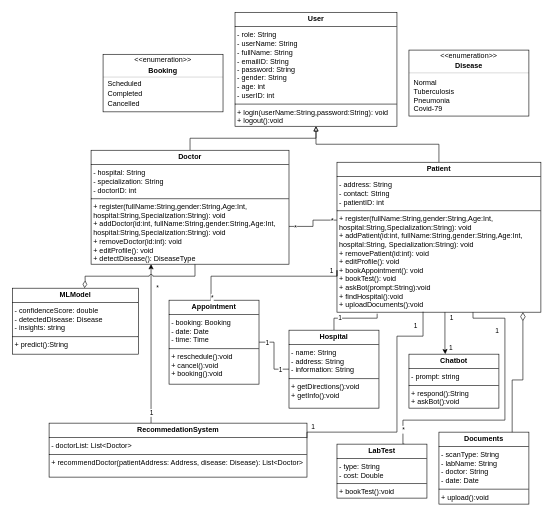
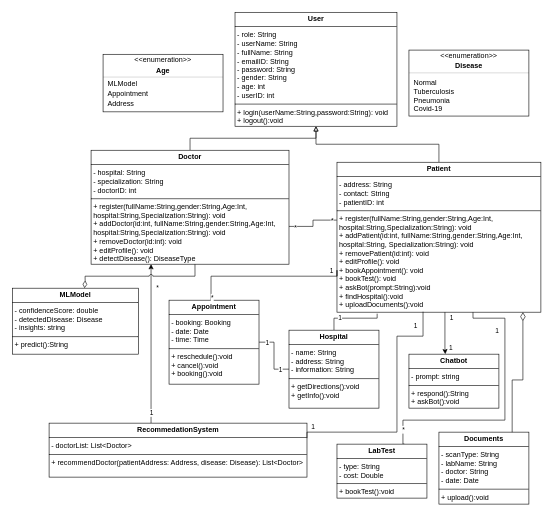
node "Booking": label "Booking" -> "Age"
node "Scheduled": label "Scheduled" -> "MLModel"
node "Completed": label "Completed" -> "Appointment"
node "Normal Tuberculosis Pneumonia Covid-79": label "Normal Tuberculosis Pneumonia Covid-79" -> "Normal Tuberculosis Pneumonia Covid-19"
node "Cancelled": label "Cancelled" -> "Address"
